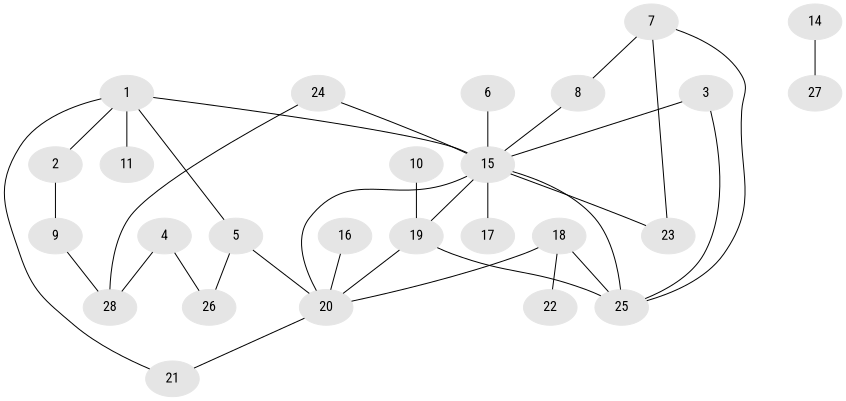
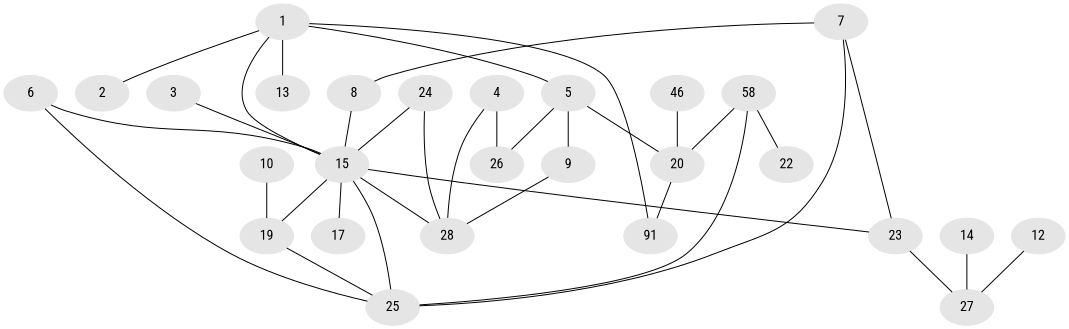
node "11": label "11" -> "13"
edge "15" -- "20": now "15" -- "28"
edge "2" -- "9": now "5" -- "9"
edge "3" -- "25": now "6" -- "25"
node "16": label "16" -> "46"
node "18": label "18" -> "58"
node "12": added
edge "19" -- "20": removed
edge "23" -- "27": added
node "21": label "21" -> "91"
